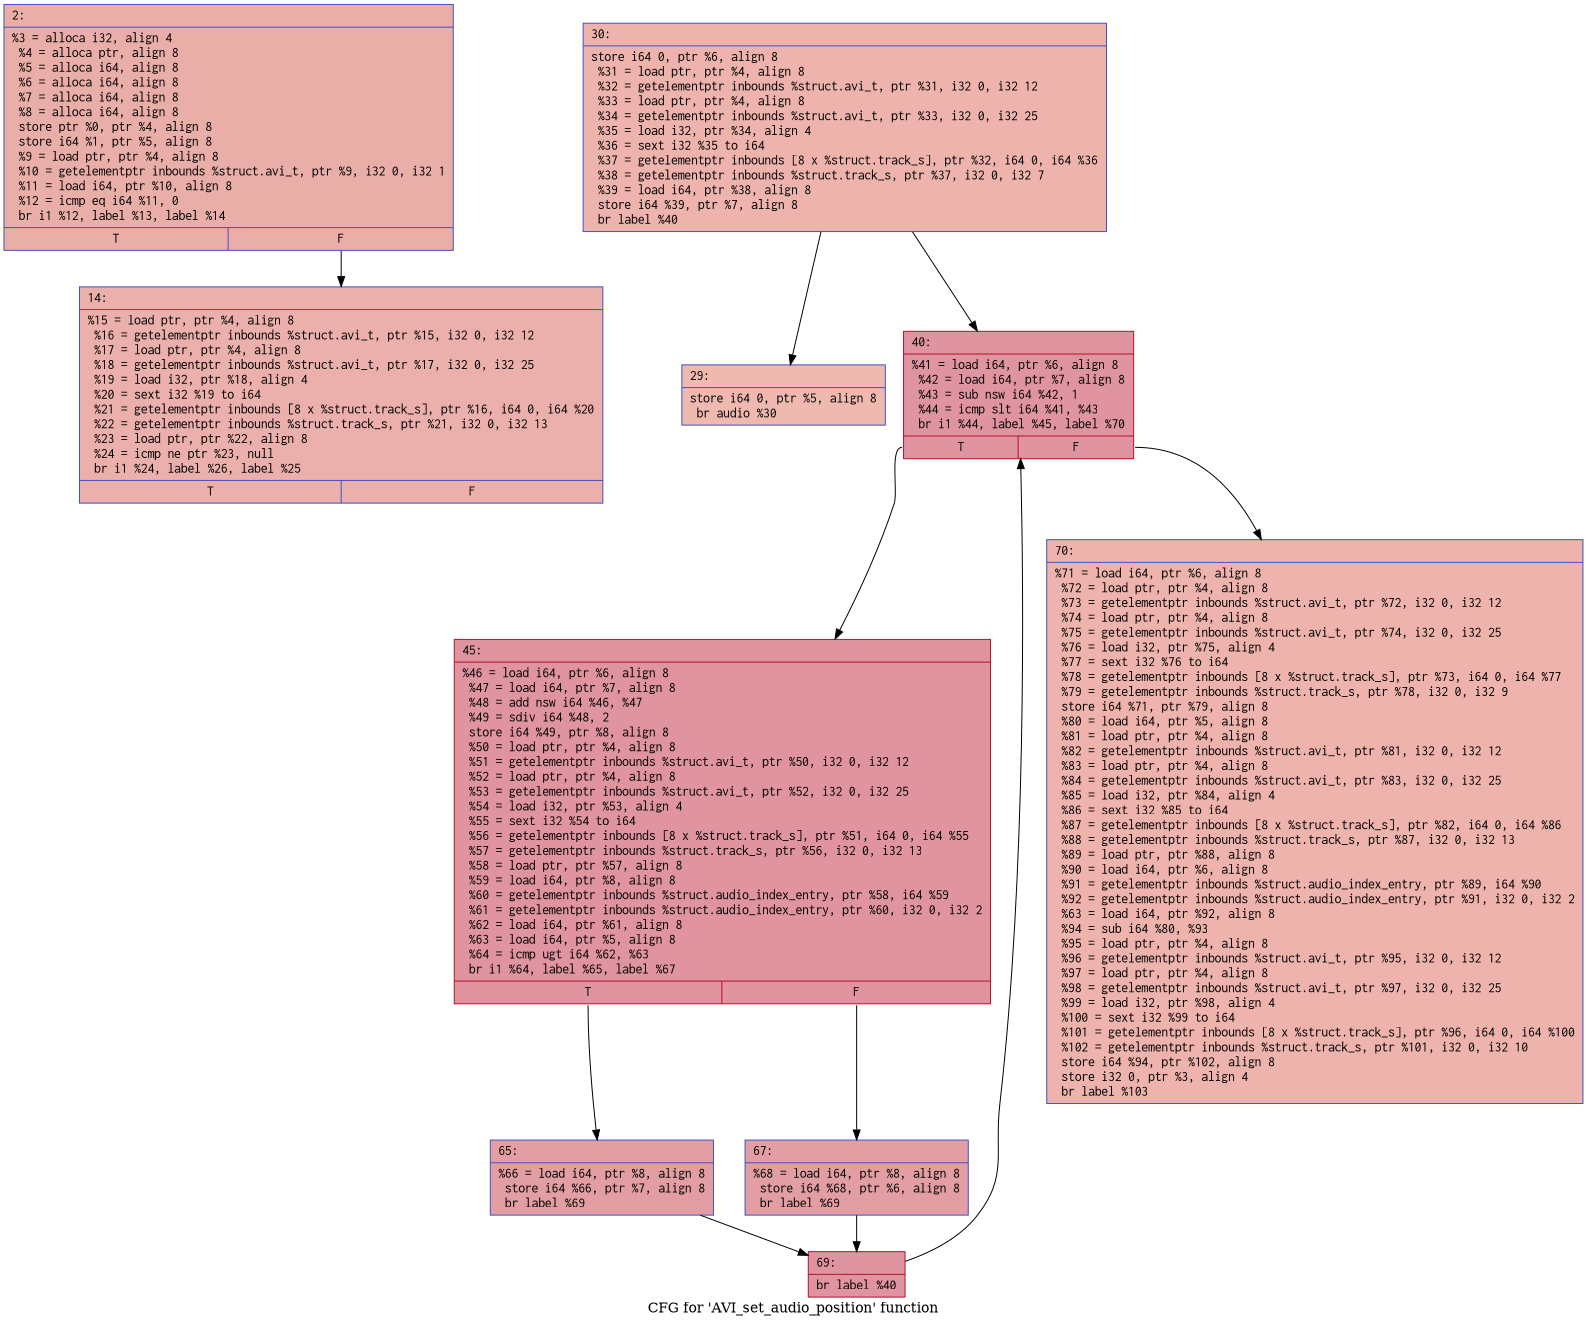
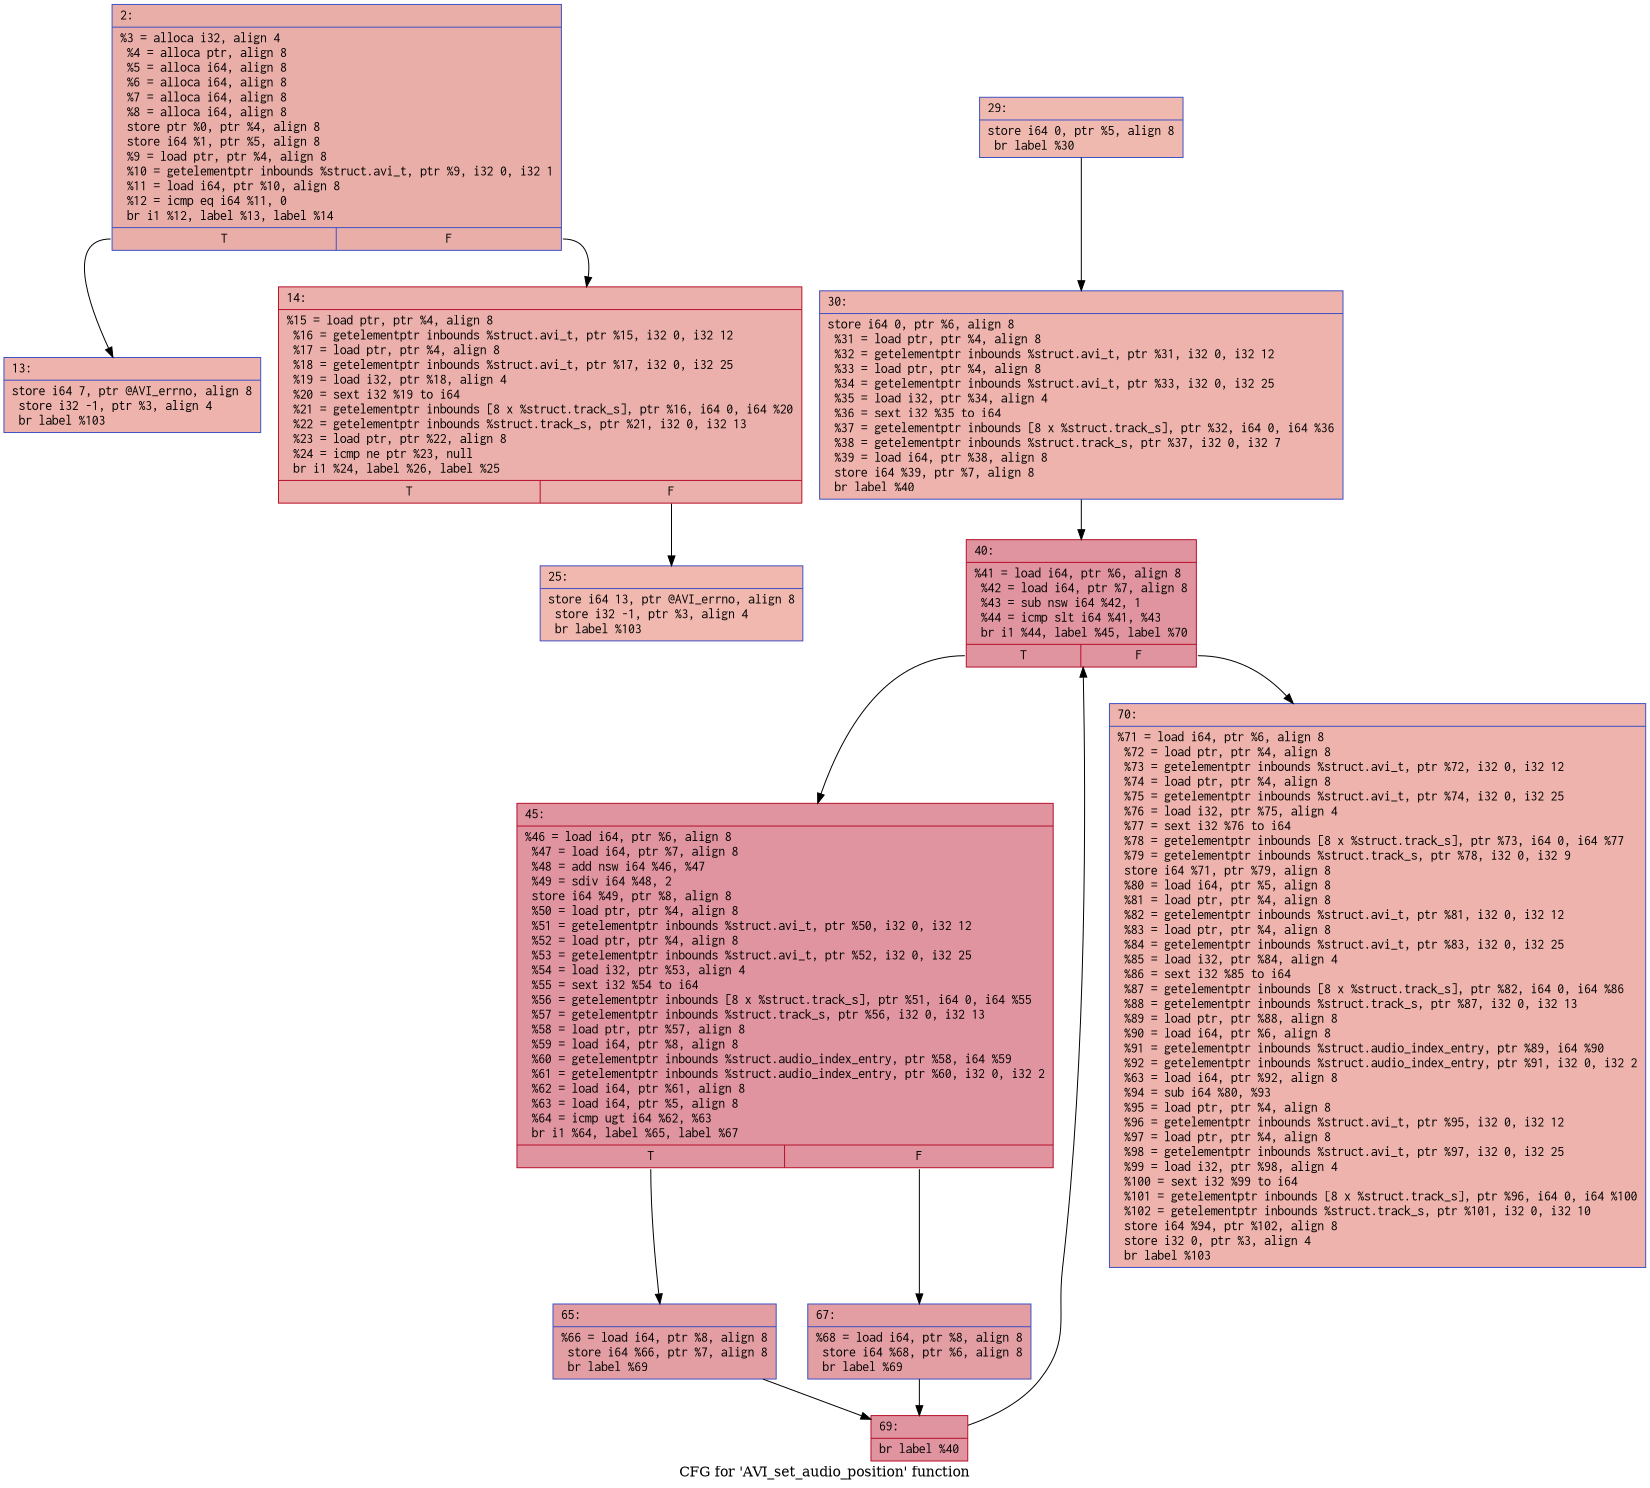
edge "30:" -> "29:": reversed
node "13:": added
node "14:": color #3d50c3ff -> #b70d28ff
node "29:": text "br audio %30" -> "br label %30"
node "25:": added
